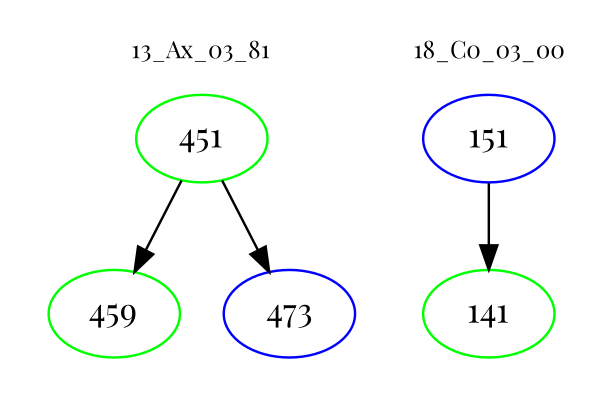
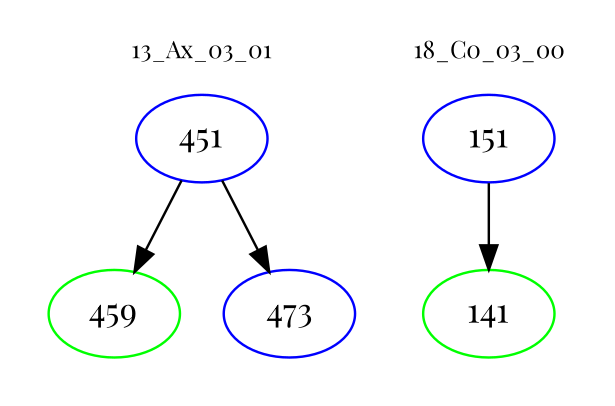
cluster "13_Ax_03_81": label "13_Ax_03_81" -> "13_Ax_03_01"
node "451": color green -> blue
